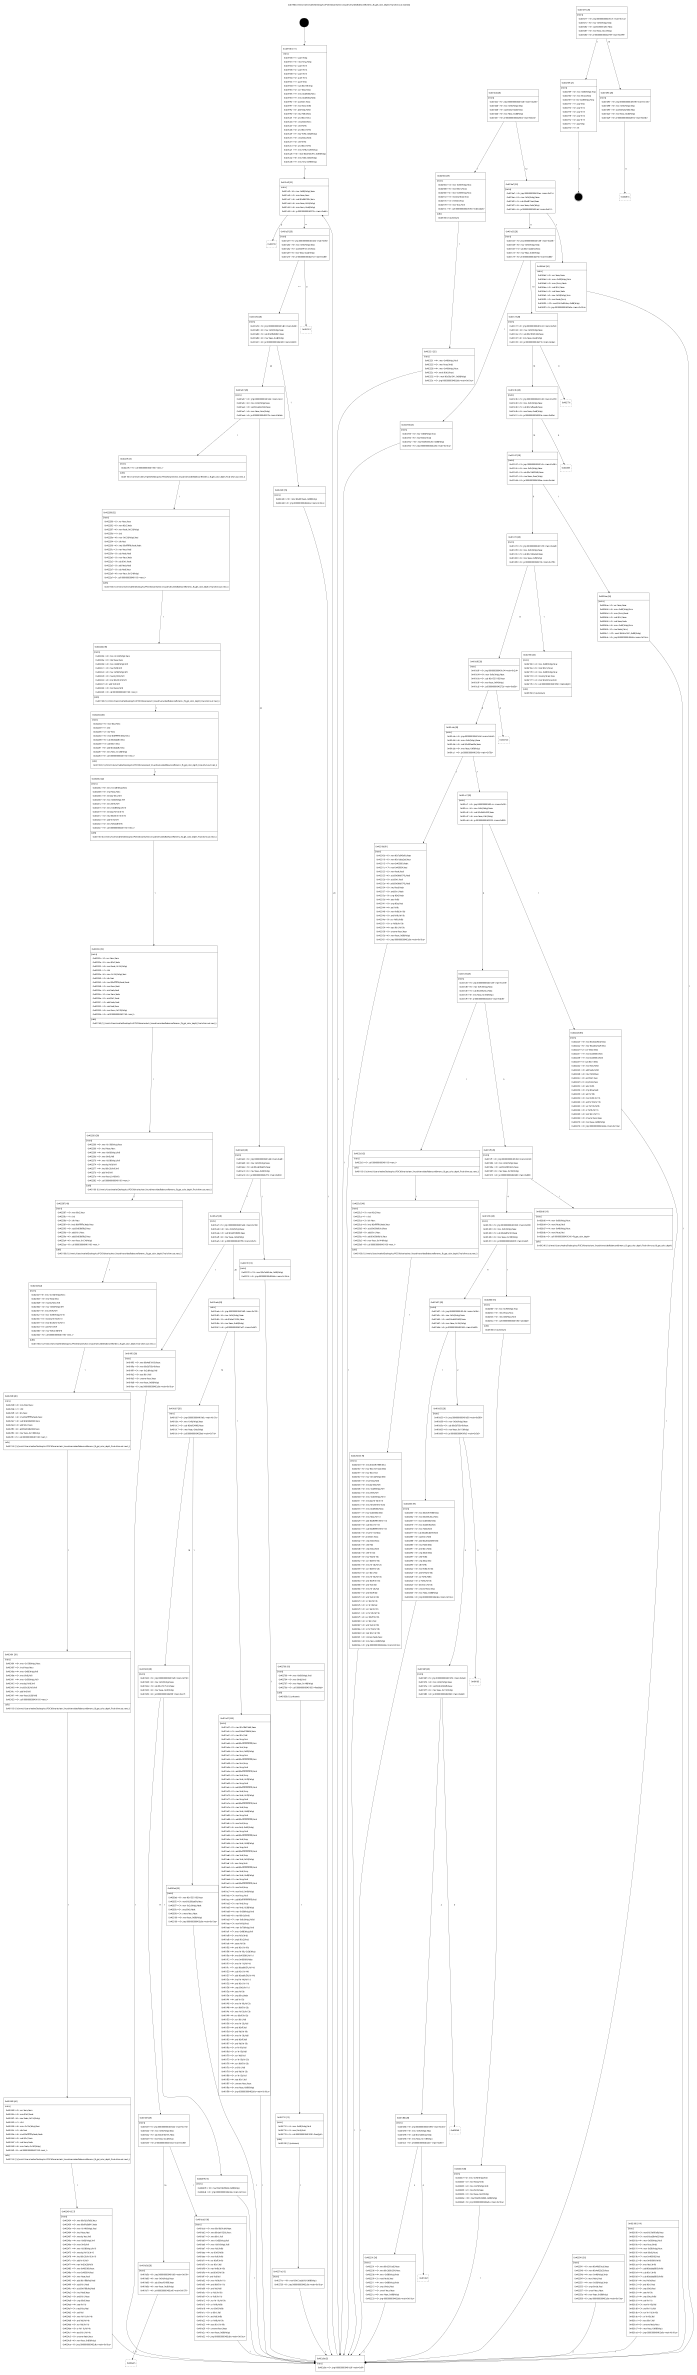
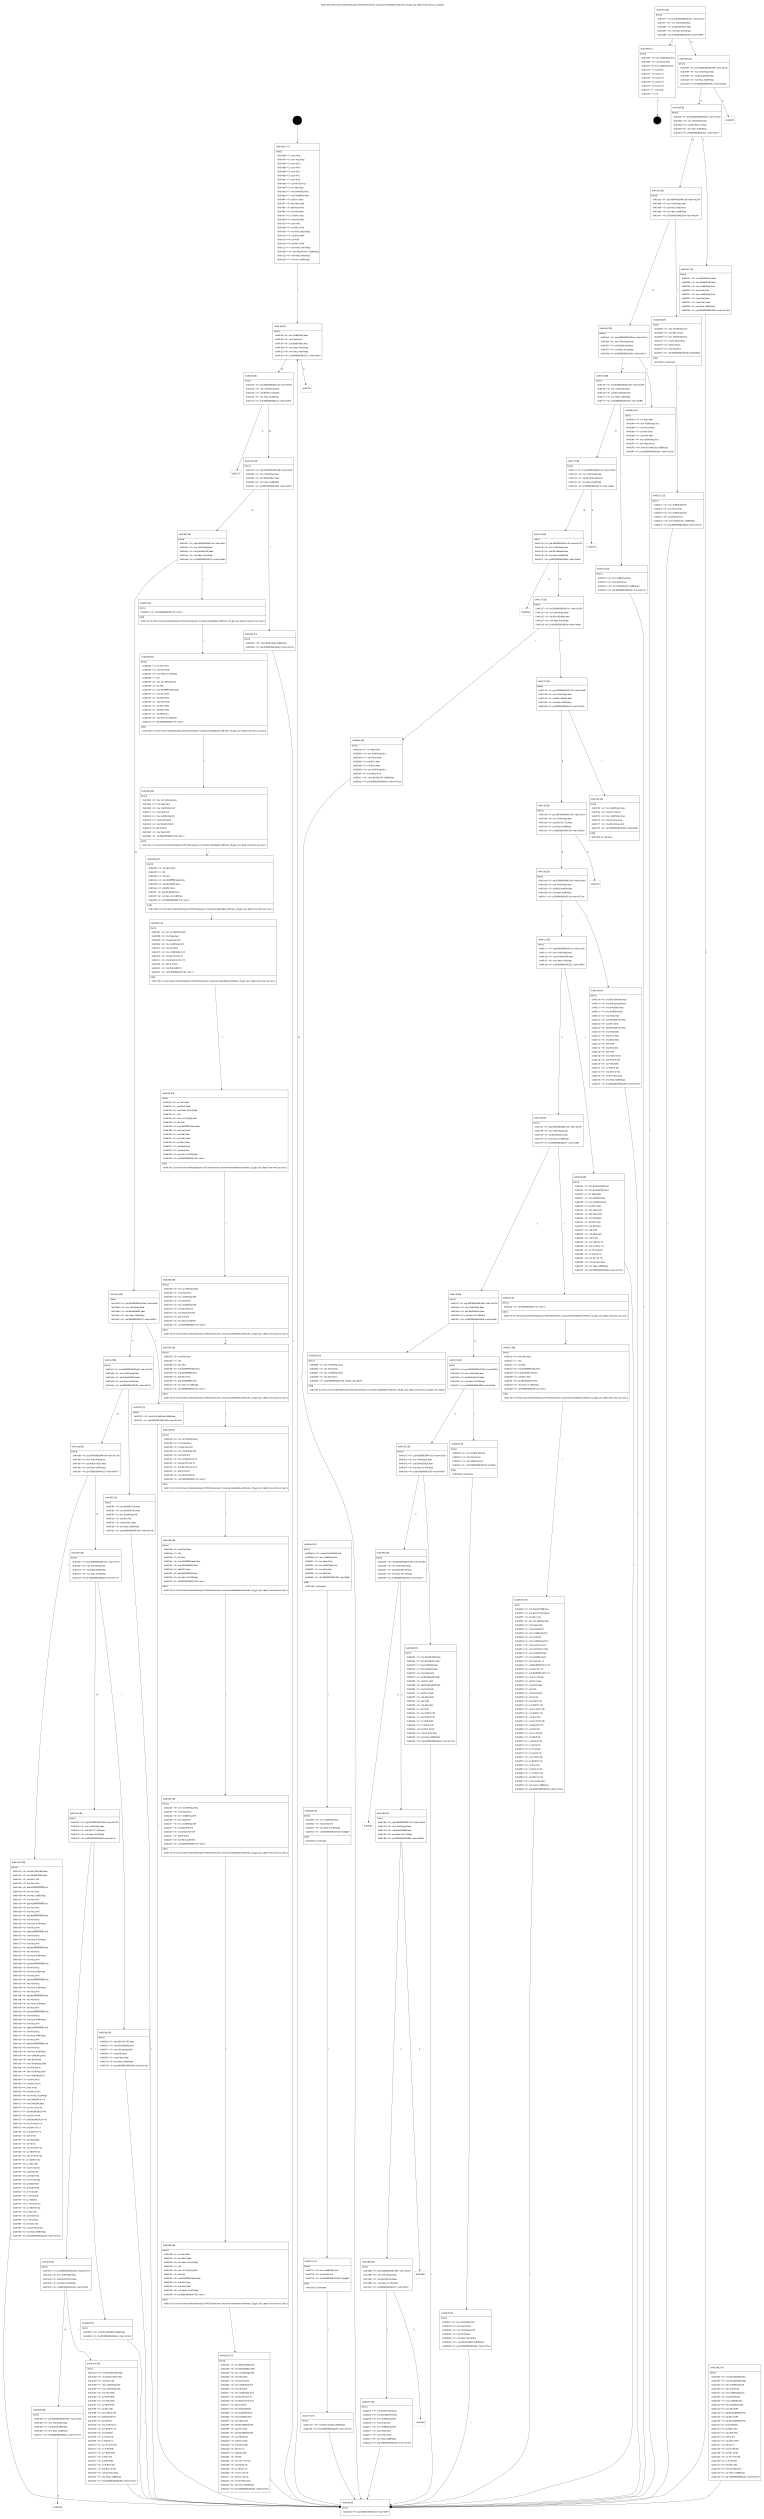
node "0x401baf [28]": added
node "0x4026e3 [29]": added
